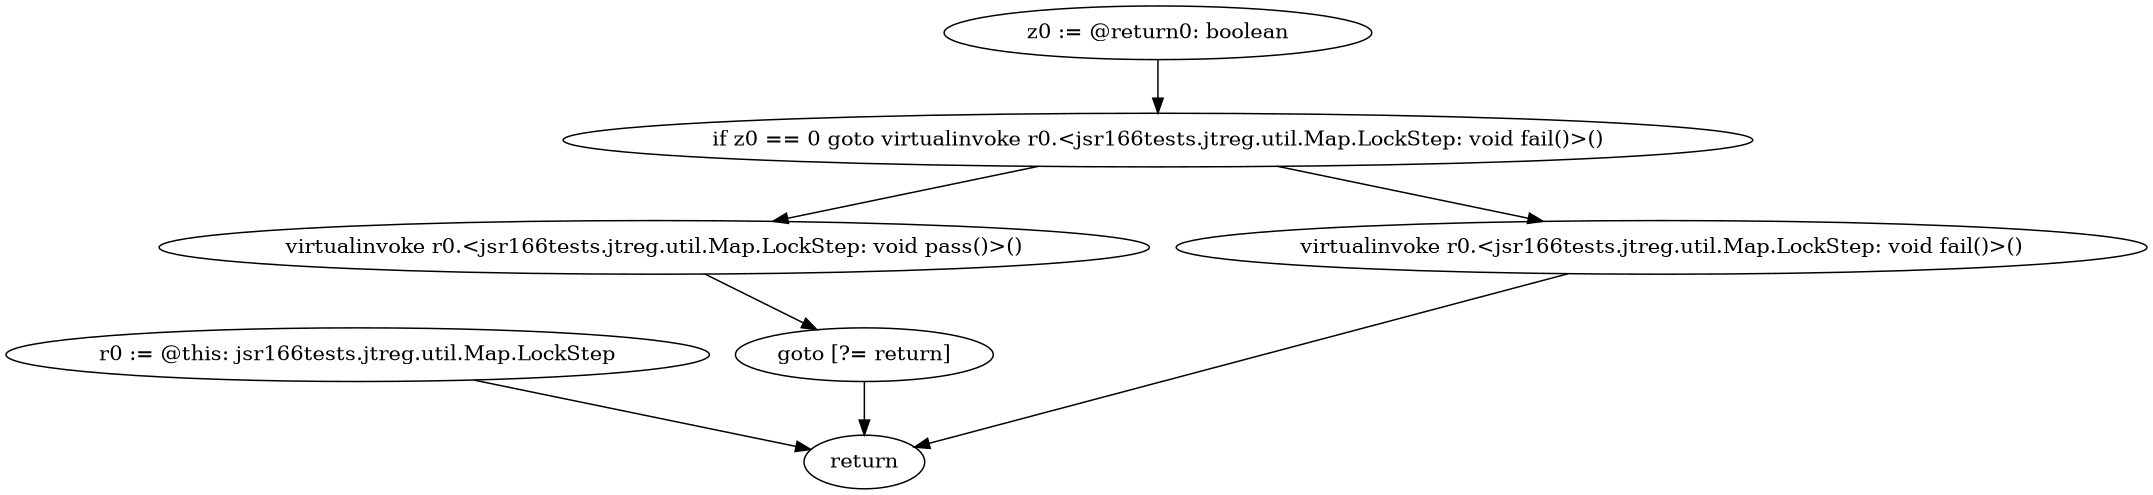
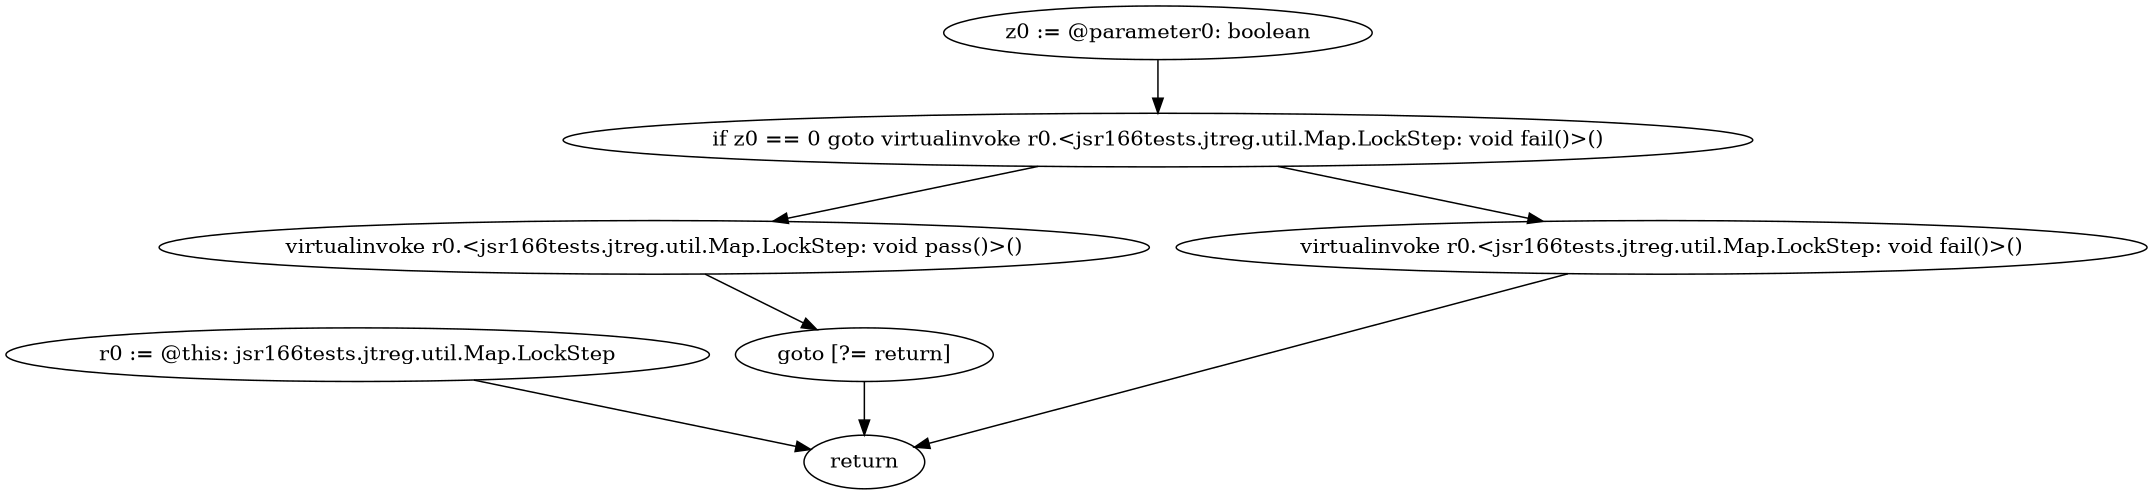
node "z0 := @return0: boolean": label "z0 := @return0: boolean" -> "z0 := @parameter0: boolean"
